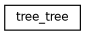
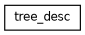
node "tree_tree": label "tree_tree" -> "tree_desc"
